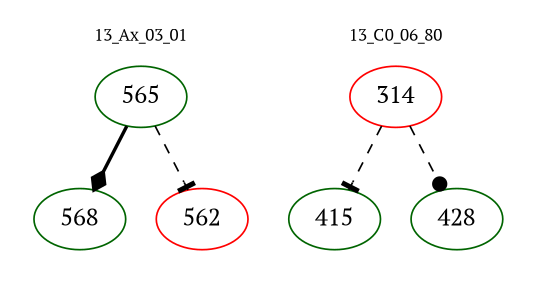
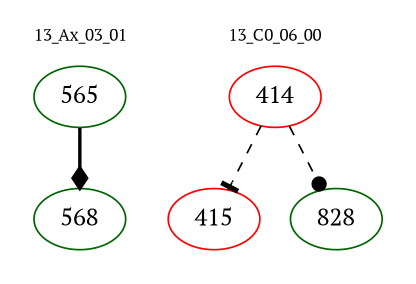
cluster "13_C0_06_80": label "13_C0_06_80" -> "13_C0_06_00"
node "314": label "314" -> "414"
node "562": removed
node "415": color darkgreen -> red
node "428": label "428" -> "828"
